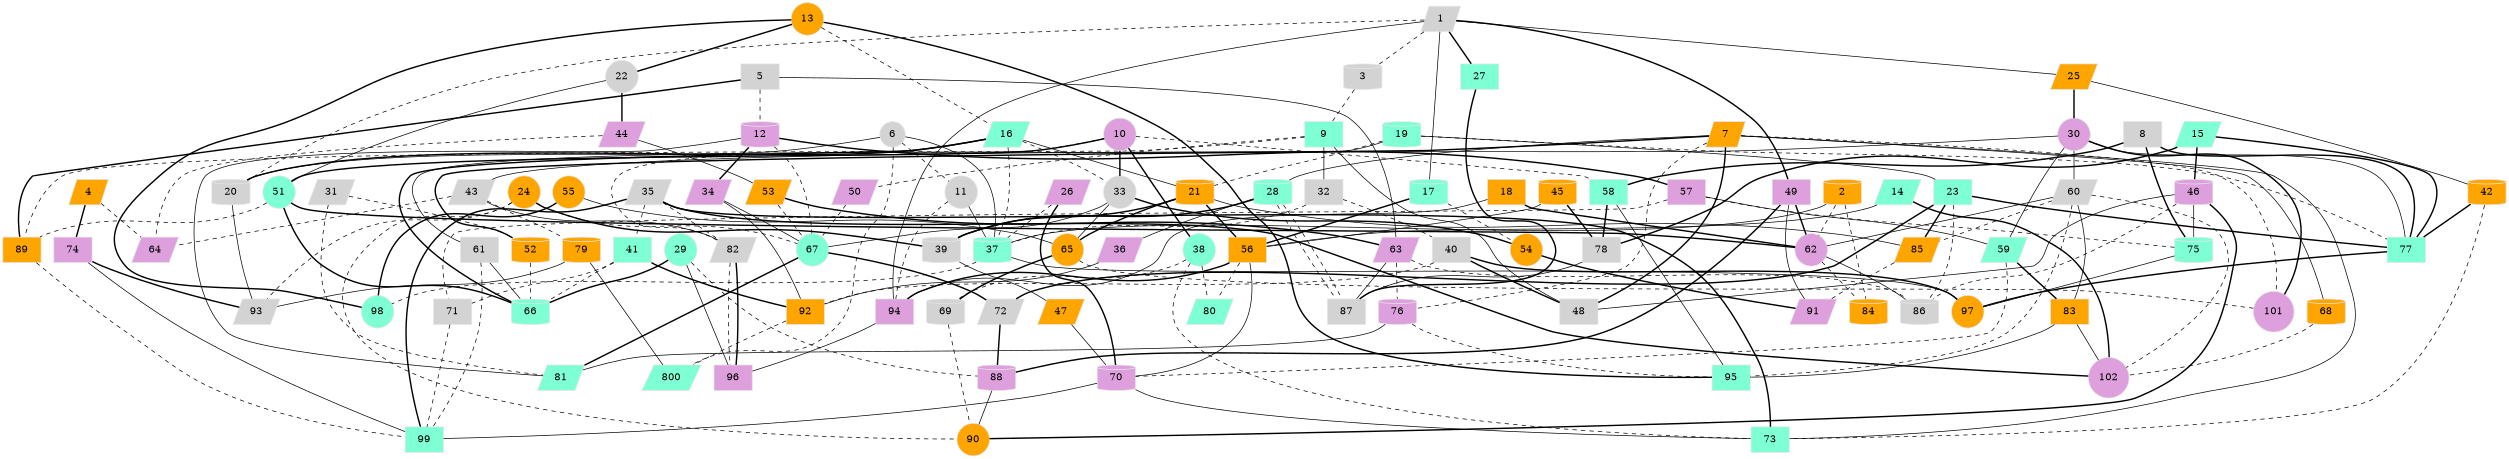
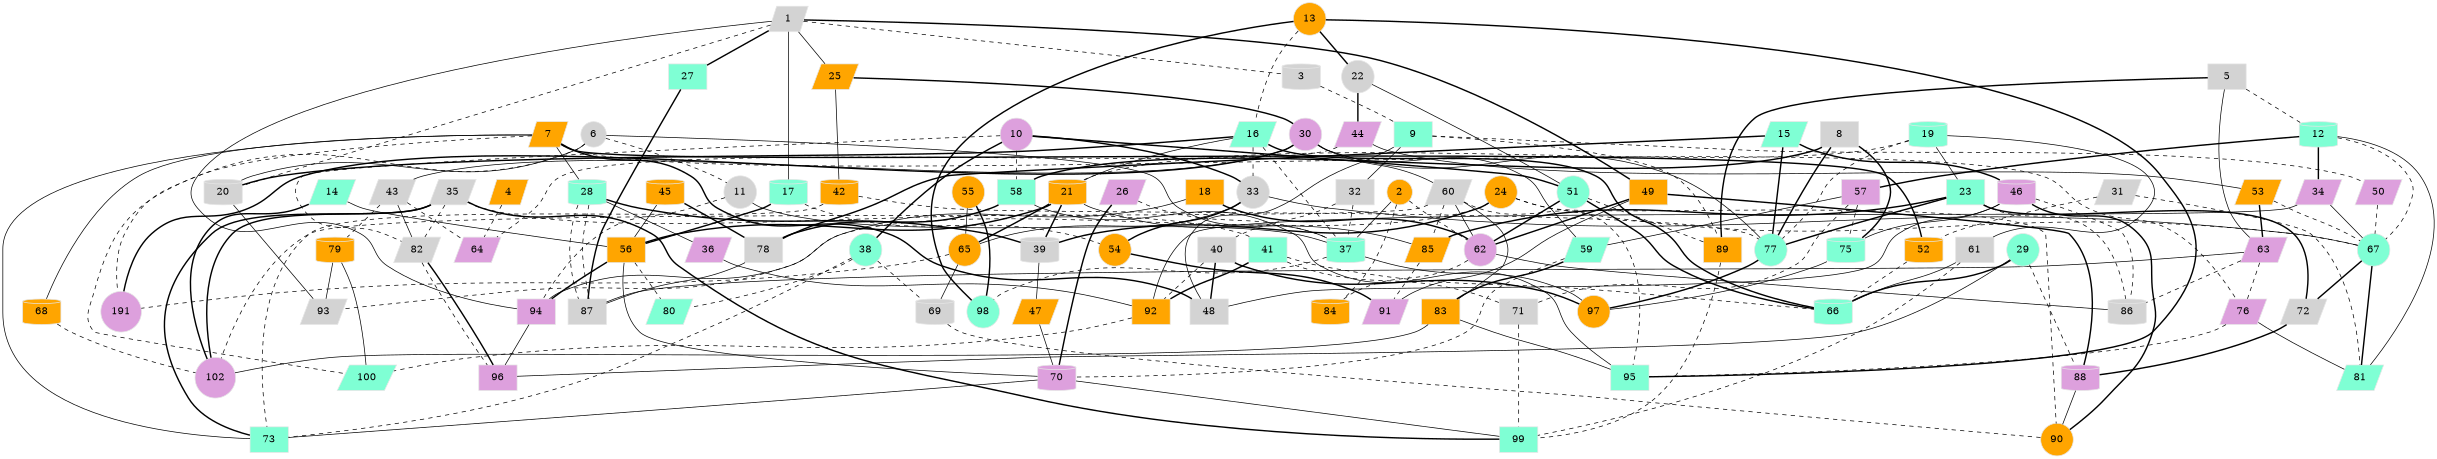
node "12": fillcolor plum -> aquamarine
node "49": fillcolor plum -> orange
node "2": shape cylinder -> circle
edge "42" -- "77": style bold -> dashed
node "74": removed
node "77": shape box -> circle
edge "65" -- "69": style bold -> solid
node "76": shape cylinder -> parallelogram
node "101": label "101" -> "191"
node "800": label "800" -> "100"
